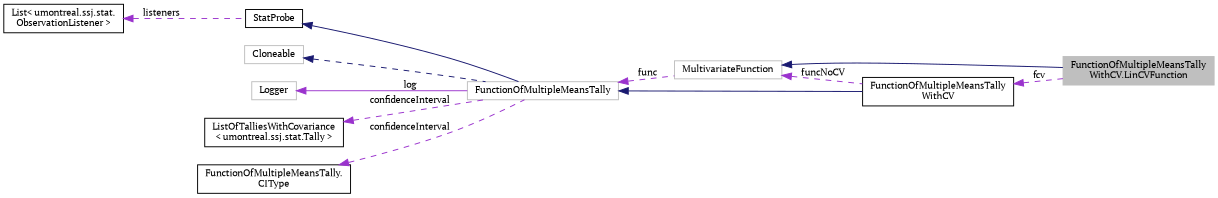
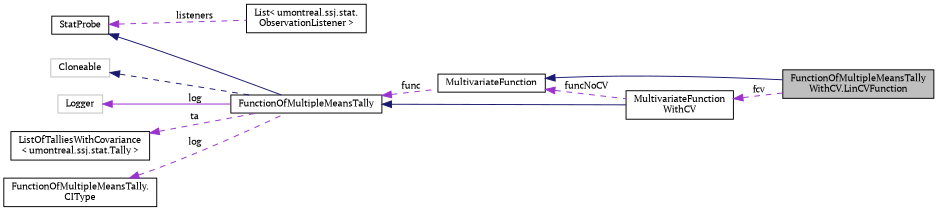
edge "StatProbe" -> "List< umontreal.ssj.stat. ObservationListener >": reversed
node "MultivariateFunction": color grey75 -> black
node "FunctionOfMultipleMeansTally WithCV.LinCVFunction": color grey75 -> black
node "FunctionOfMultipleMeansTally": color grey75 -> black
node "FunctionOfMultipleMeansTally WithCV": label "FunctionOfMultipleMeansTally WithCV" -> "MultivariateFunction WithCV"
edge "FunctionOfMultipleMeansTally" -> "ListOfTalliesWithCovariance < umontreal.ssj.stat.Tally >": label " confidenceInterval" -> " ta"
edge "FunctionOfMultipleMeansTally" -> "FunctionOfMultipleMeansTally. CIType": label " confidenceInterval" -> " log"
